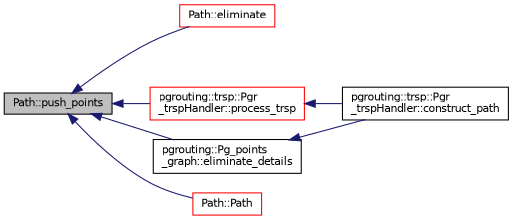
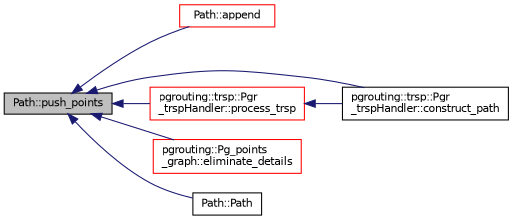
node "Path::eliminate": label "Path::eliminate" -> "Path::append"
edge "pgrouting::trsp::Pgr _trspHandler::construct_path" -> "pgrouting::Pg_points _graph::eliminate_details": now "pgrouting::trsp::Pgr _trspHandler::construct_path" -> "Path::push_points"
node "pgrouting::Pg_points _graph::eliminate_details": color black -> red
node "Path::Path": color red -> black
